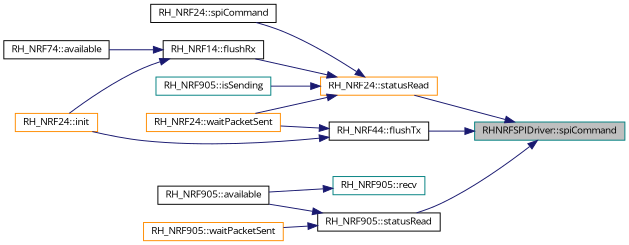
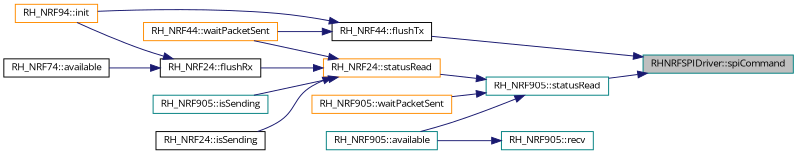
node "RH_NRF24::spiCommand": label "RH_NRF24::spiCommand" -> "RH_NRF24::isSending"
node "RH_NRF14::flushRx": label "RH_NRF14::flushRx" -> "RH_NRF24::flushRx"
edge "RH_NRF24::statusRead" -> "RHNRFSPIDriver::spiCommand": now "RH_NRF24::statusRead" -> "RH_NRF905::statusRead"
node "RH_NRF24::init": label "RH_NRF24::init" -> "RH_NRF94::init"
node "RH_NRF24::waitPacketSent": label "RH_NRF24::waitPacketSent" -> "RH_NRF44::waitPacketSent"
node "RH_NRF905::available": color black -> teal
node "RH_NRF905::statusRead": color black -> teal
